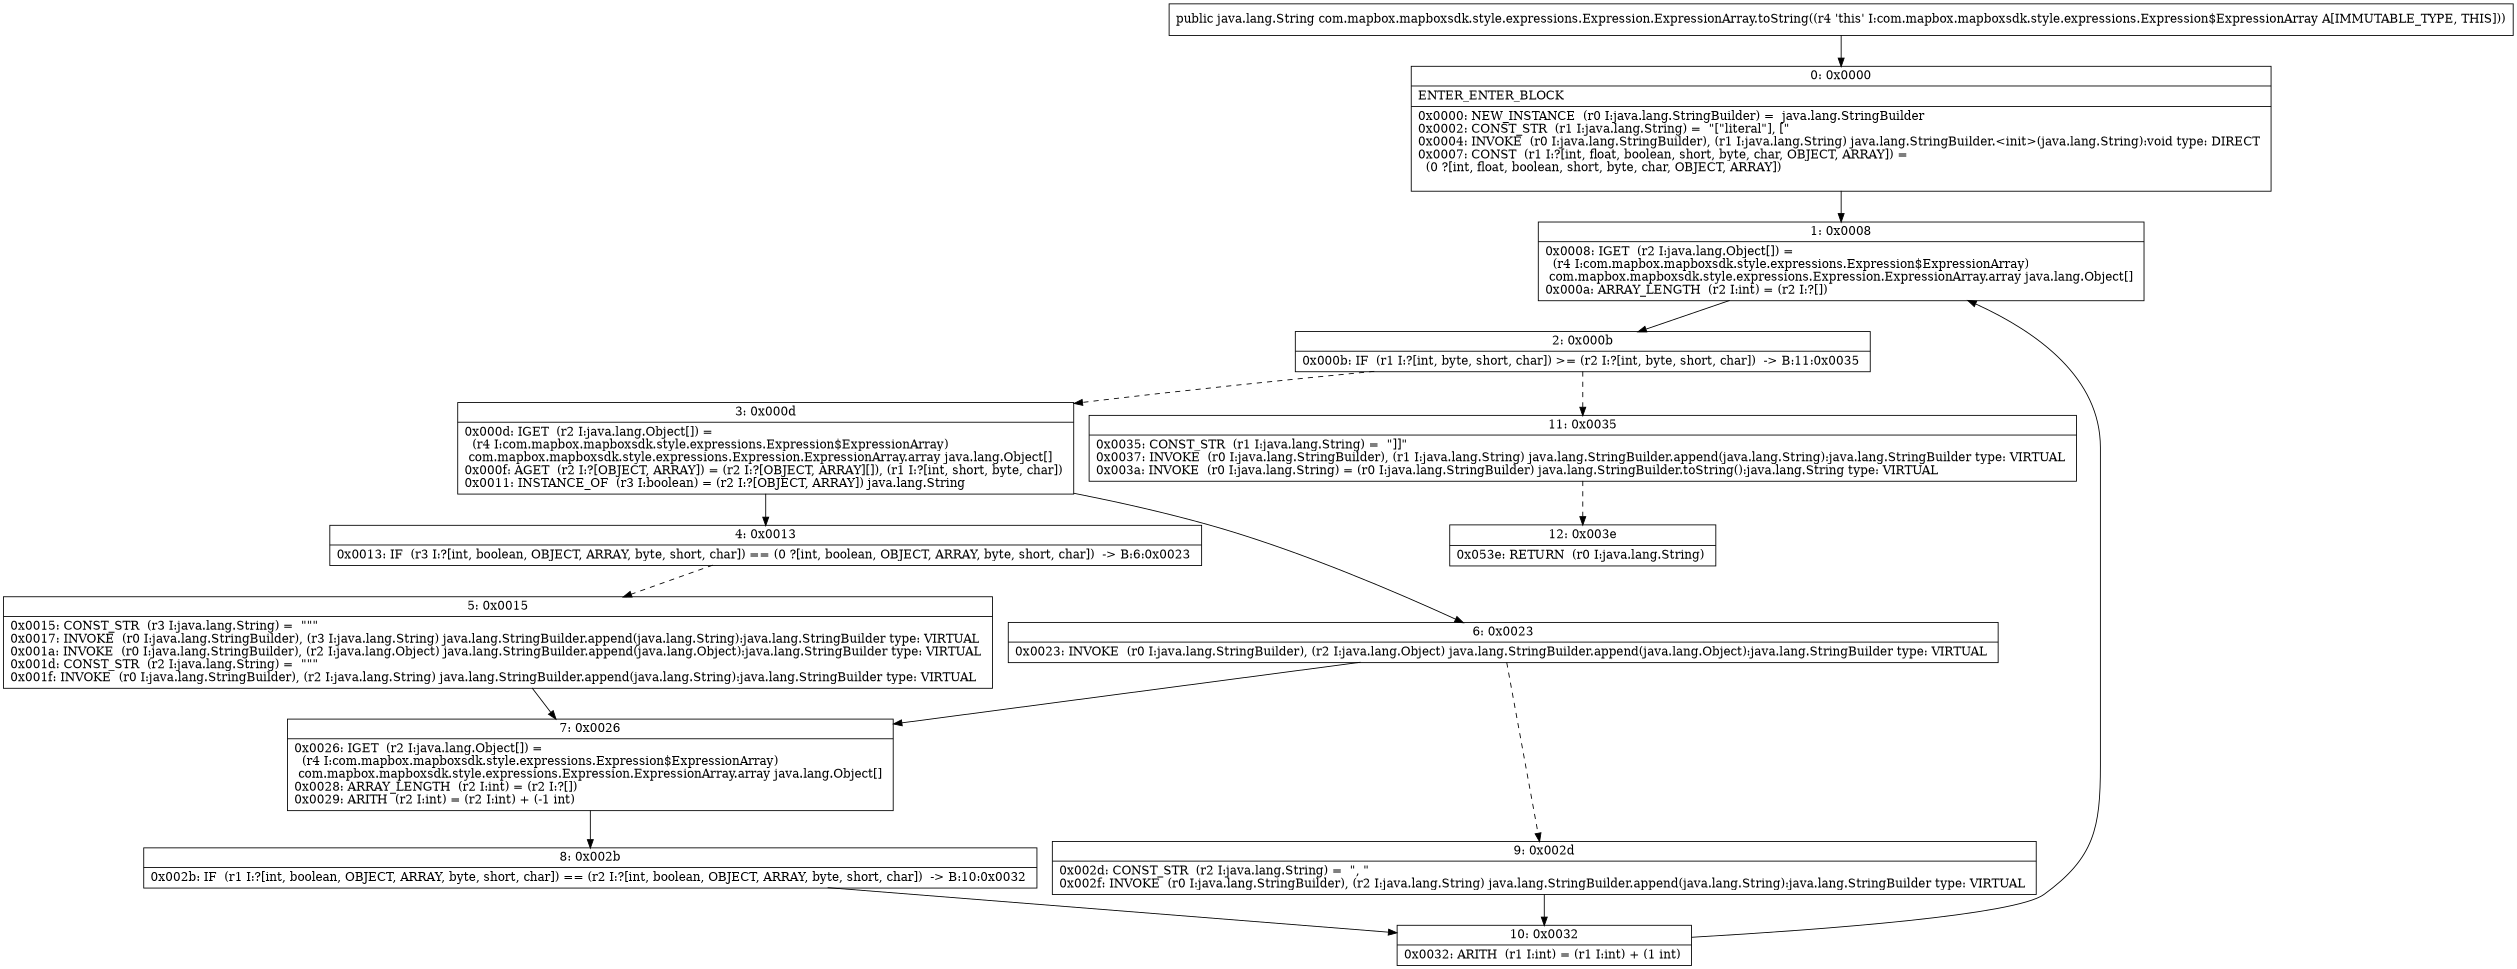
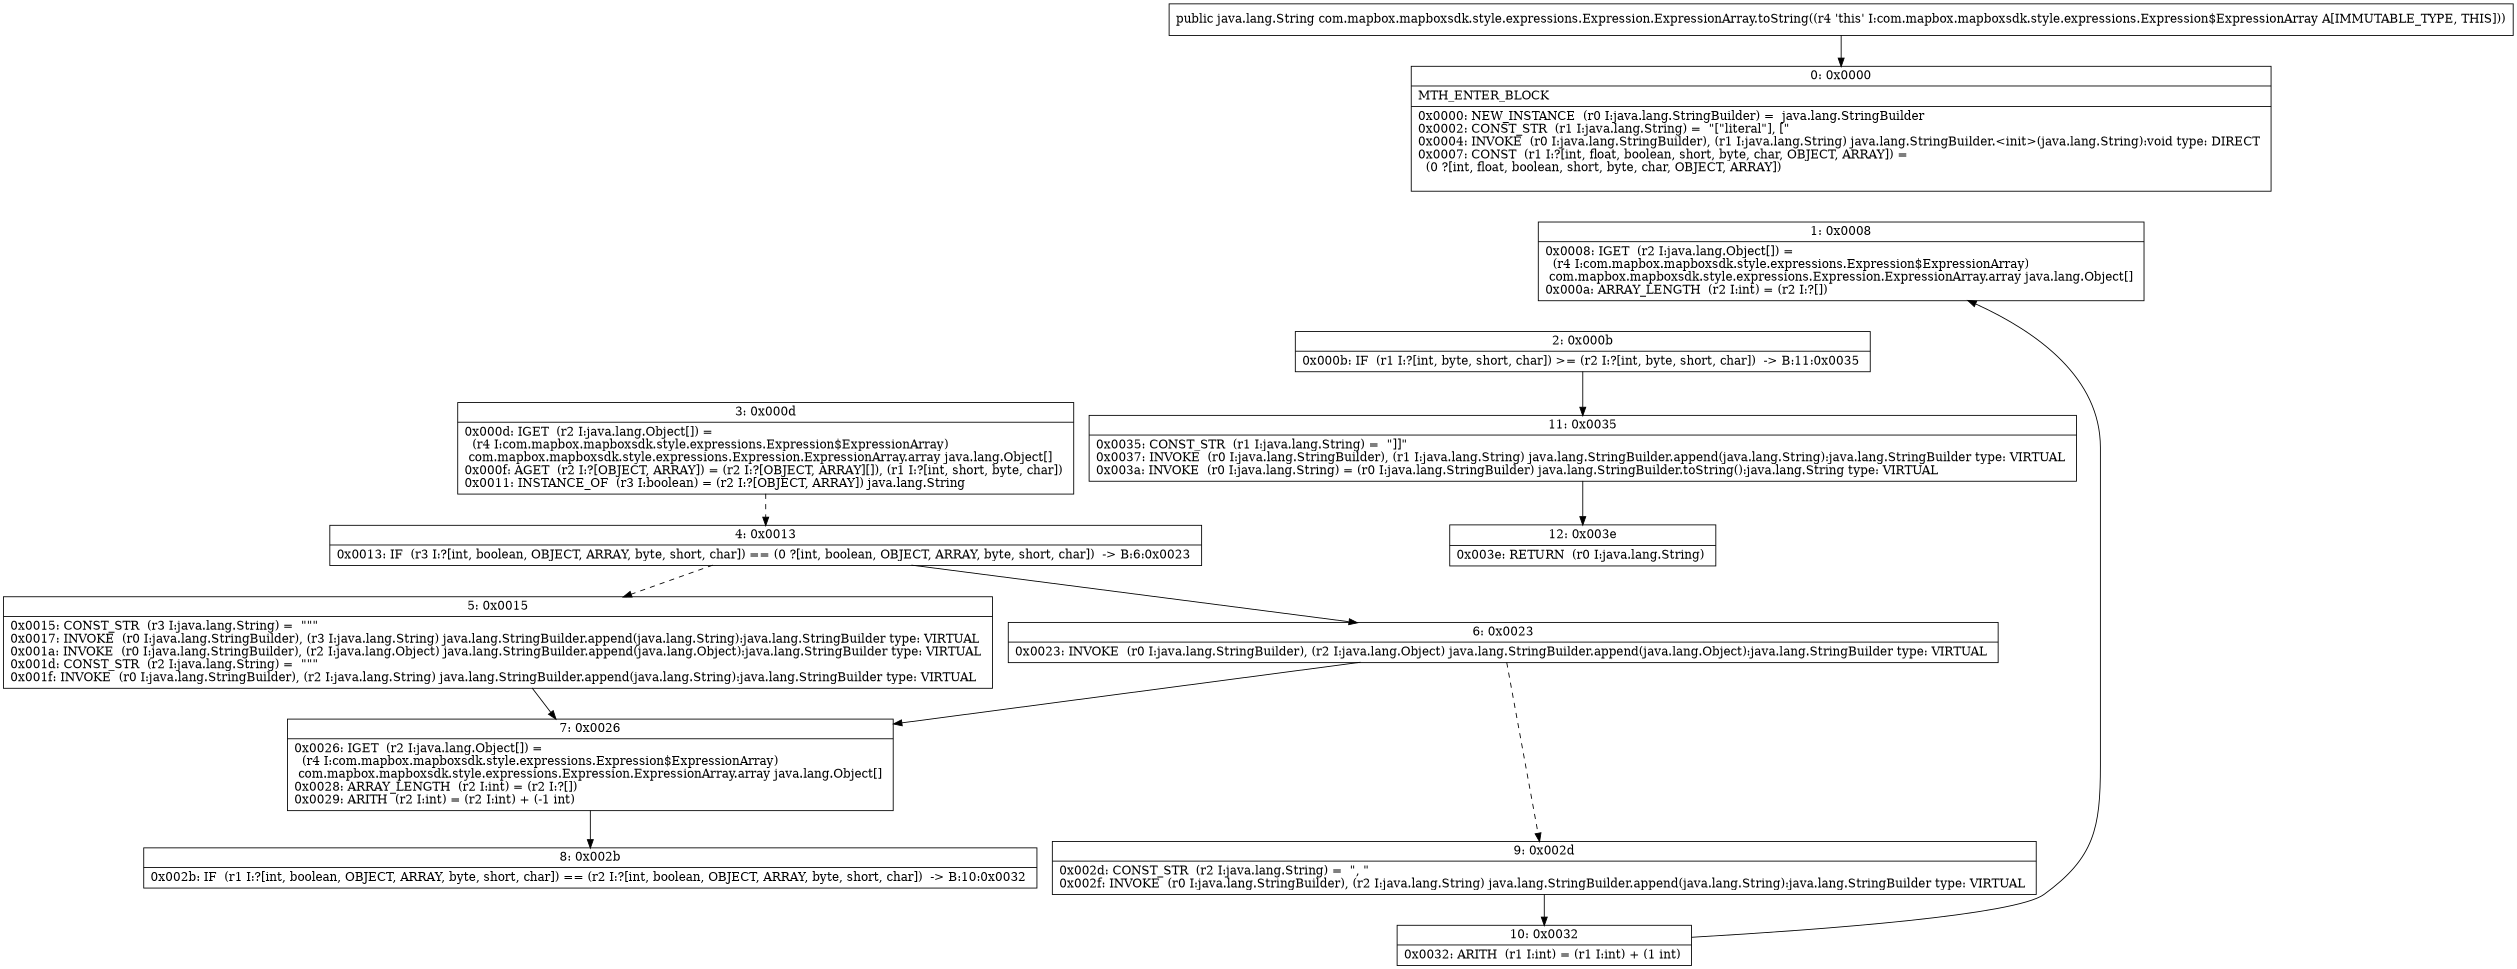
node "0: 0x0000": text "ENTER_ENTER_BLOCK" -> "MTH_ENTER_BLOCK"
edge "0: 0x0000" -> "1: 0x0008": removed
edge "1: 0x0008" -> "2: 0x000b": removed
edge "2: 0x000b" -> "3: 0x000d": removed
edge "2: 0x000b" -> "11: 0x0035": style dashed -> solid
edge "11: 0x0035" -> "12: 0x003e": style dashed -> solid
edge "3: 0x000d" -> "4: 0x0013": style solid -> dashed
edge "3: 0x000d" -> "6: 0x0023": now "4: 0x0013" -> "6: 0x0023"
node "12: 0x003e": text "0x053e: RETURN  (r0 I:java.lang.String)" -> "0x003e: RETURN  (r0 I:java.lang.String)"
edge "8: 0x002b" -> "10: 0x0032": removed
